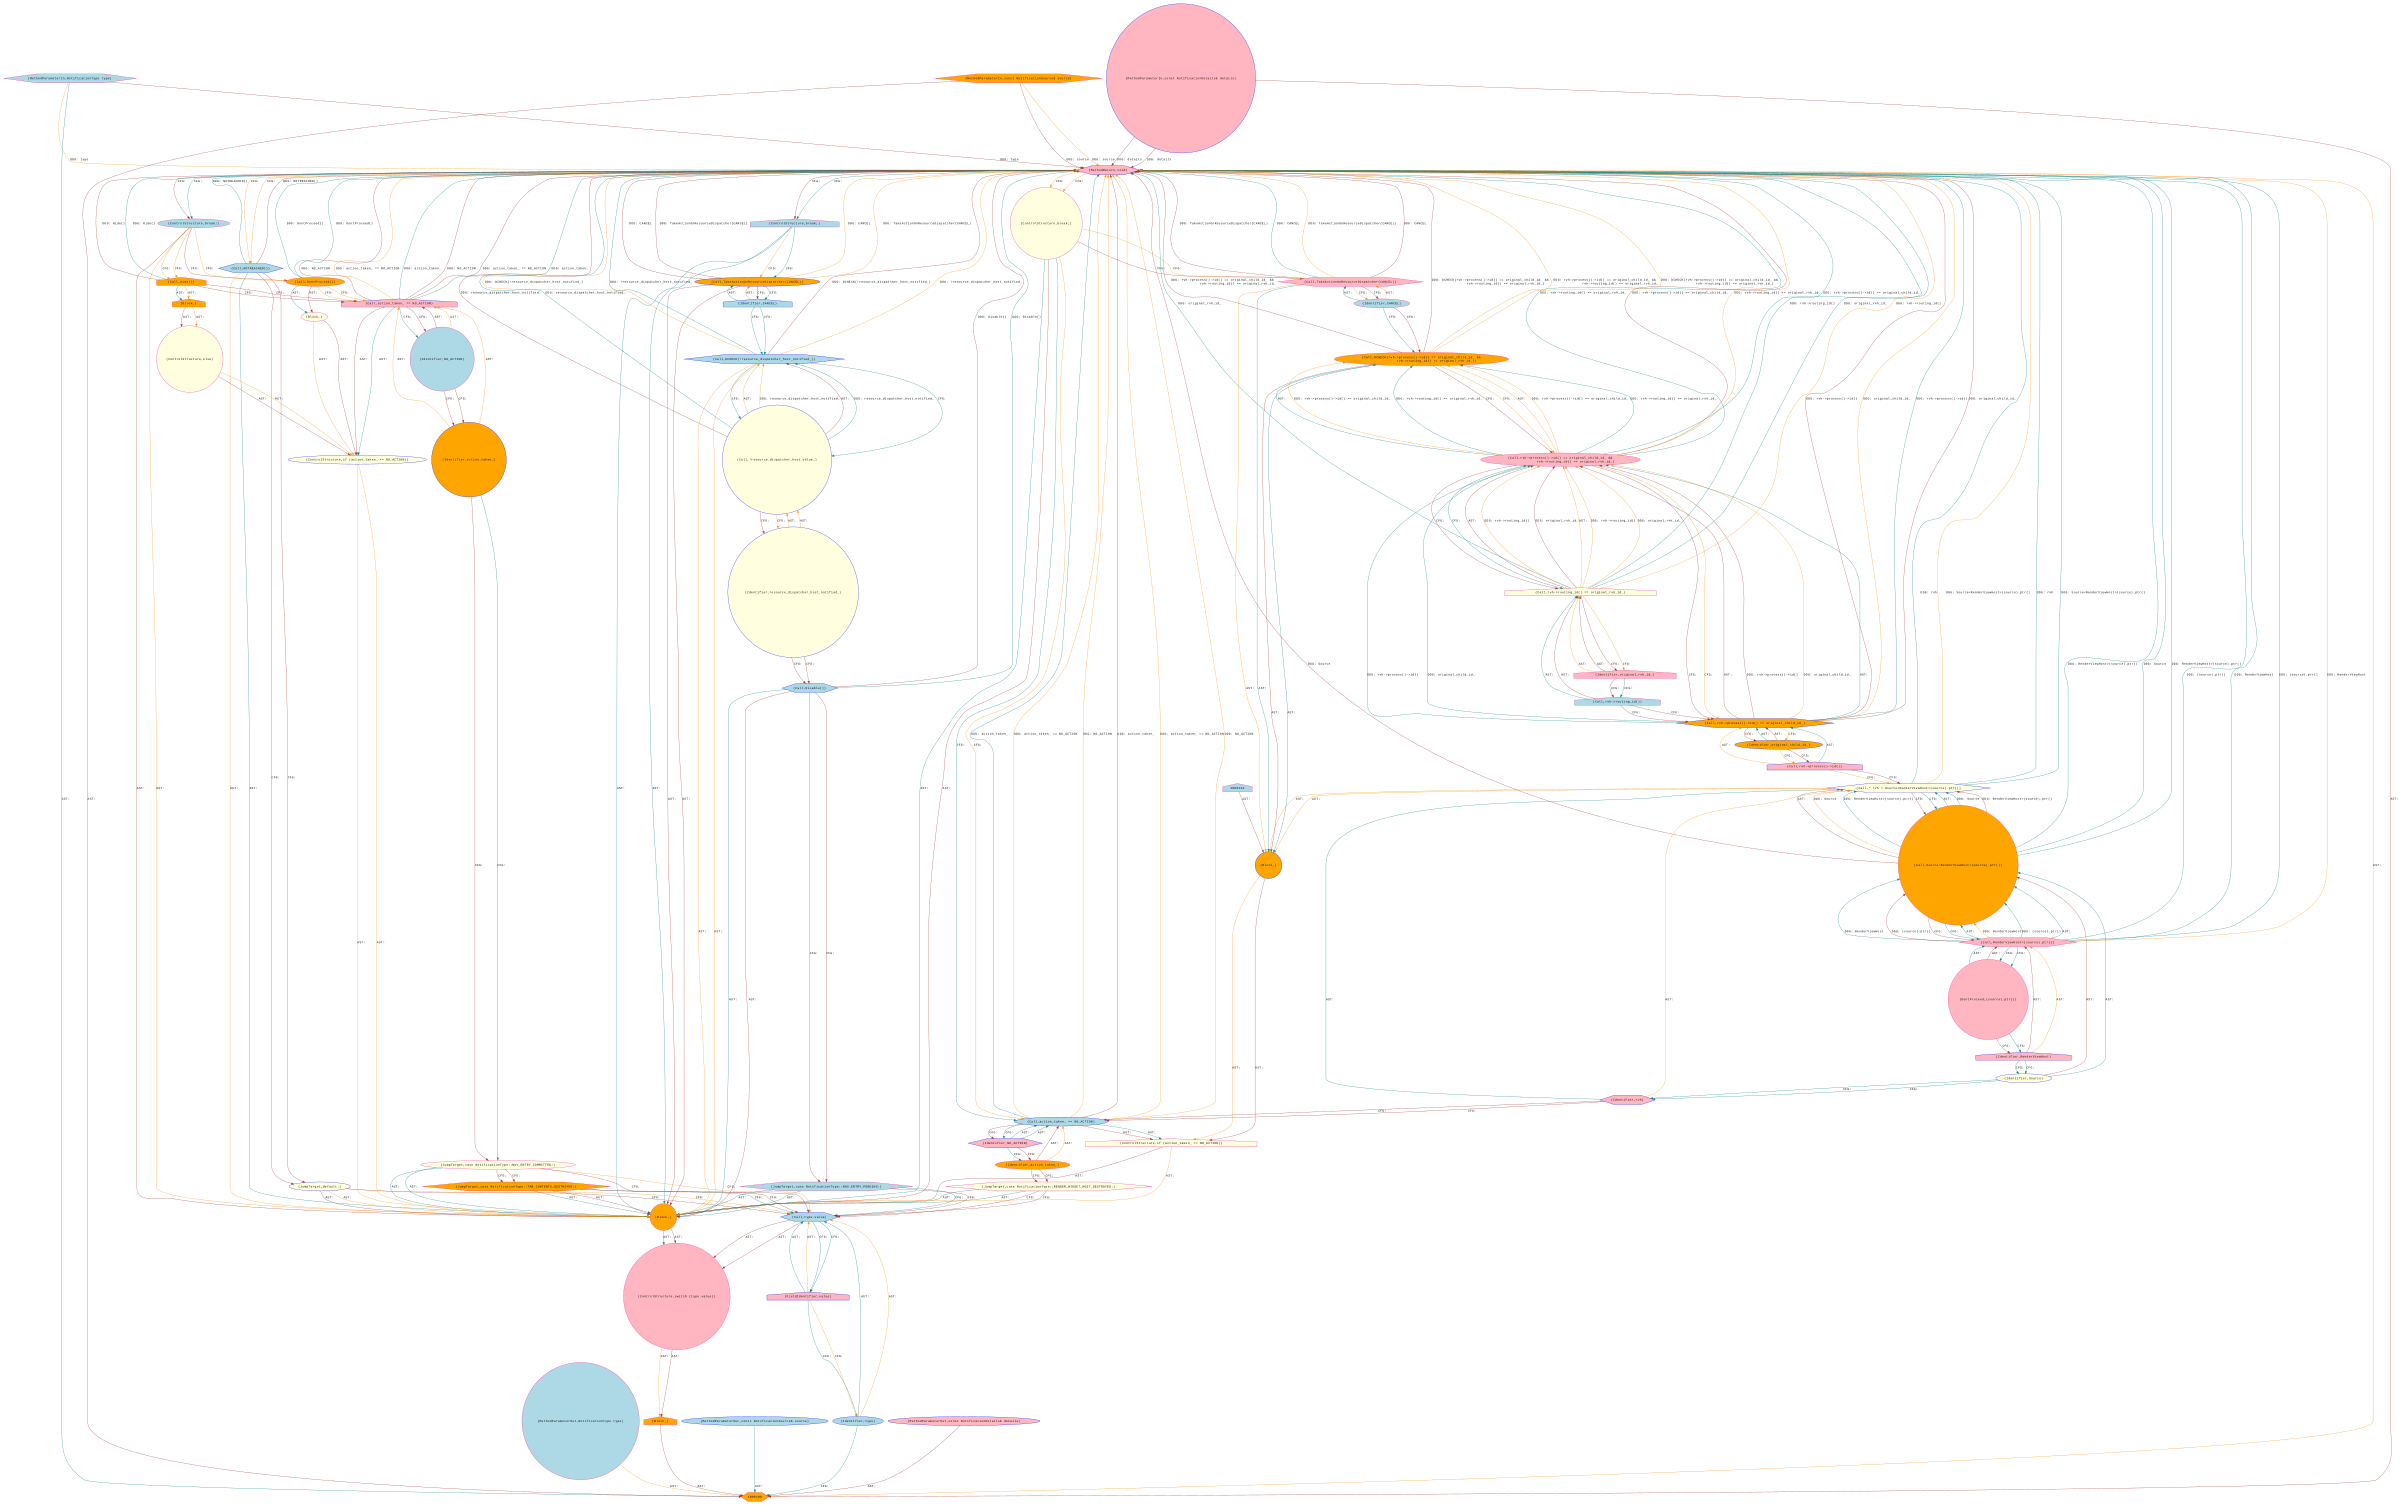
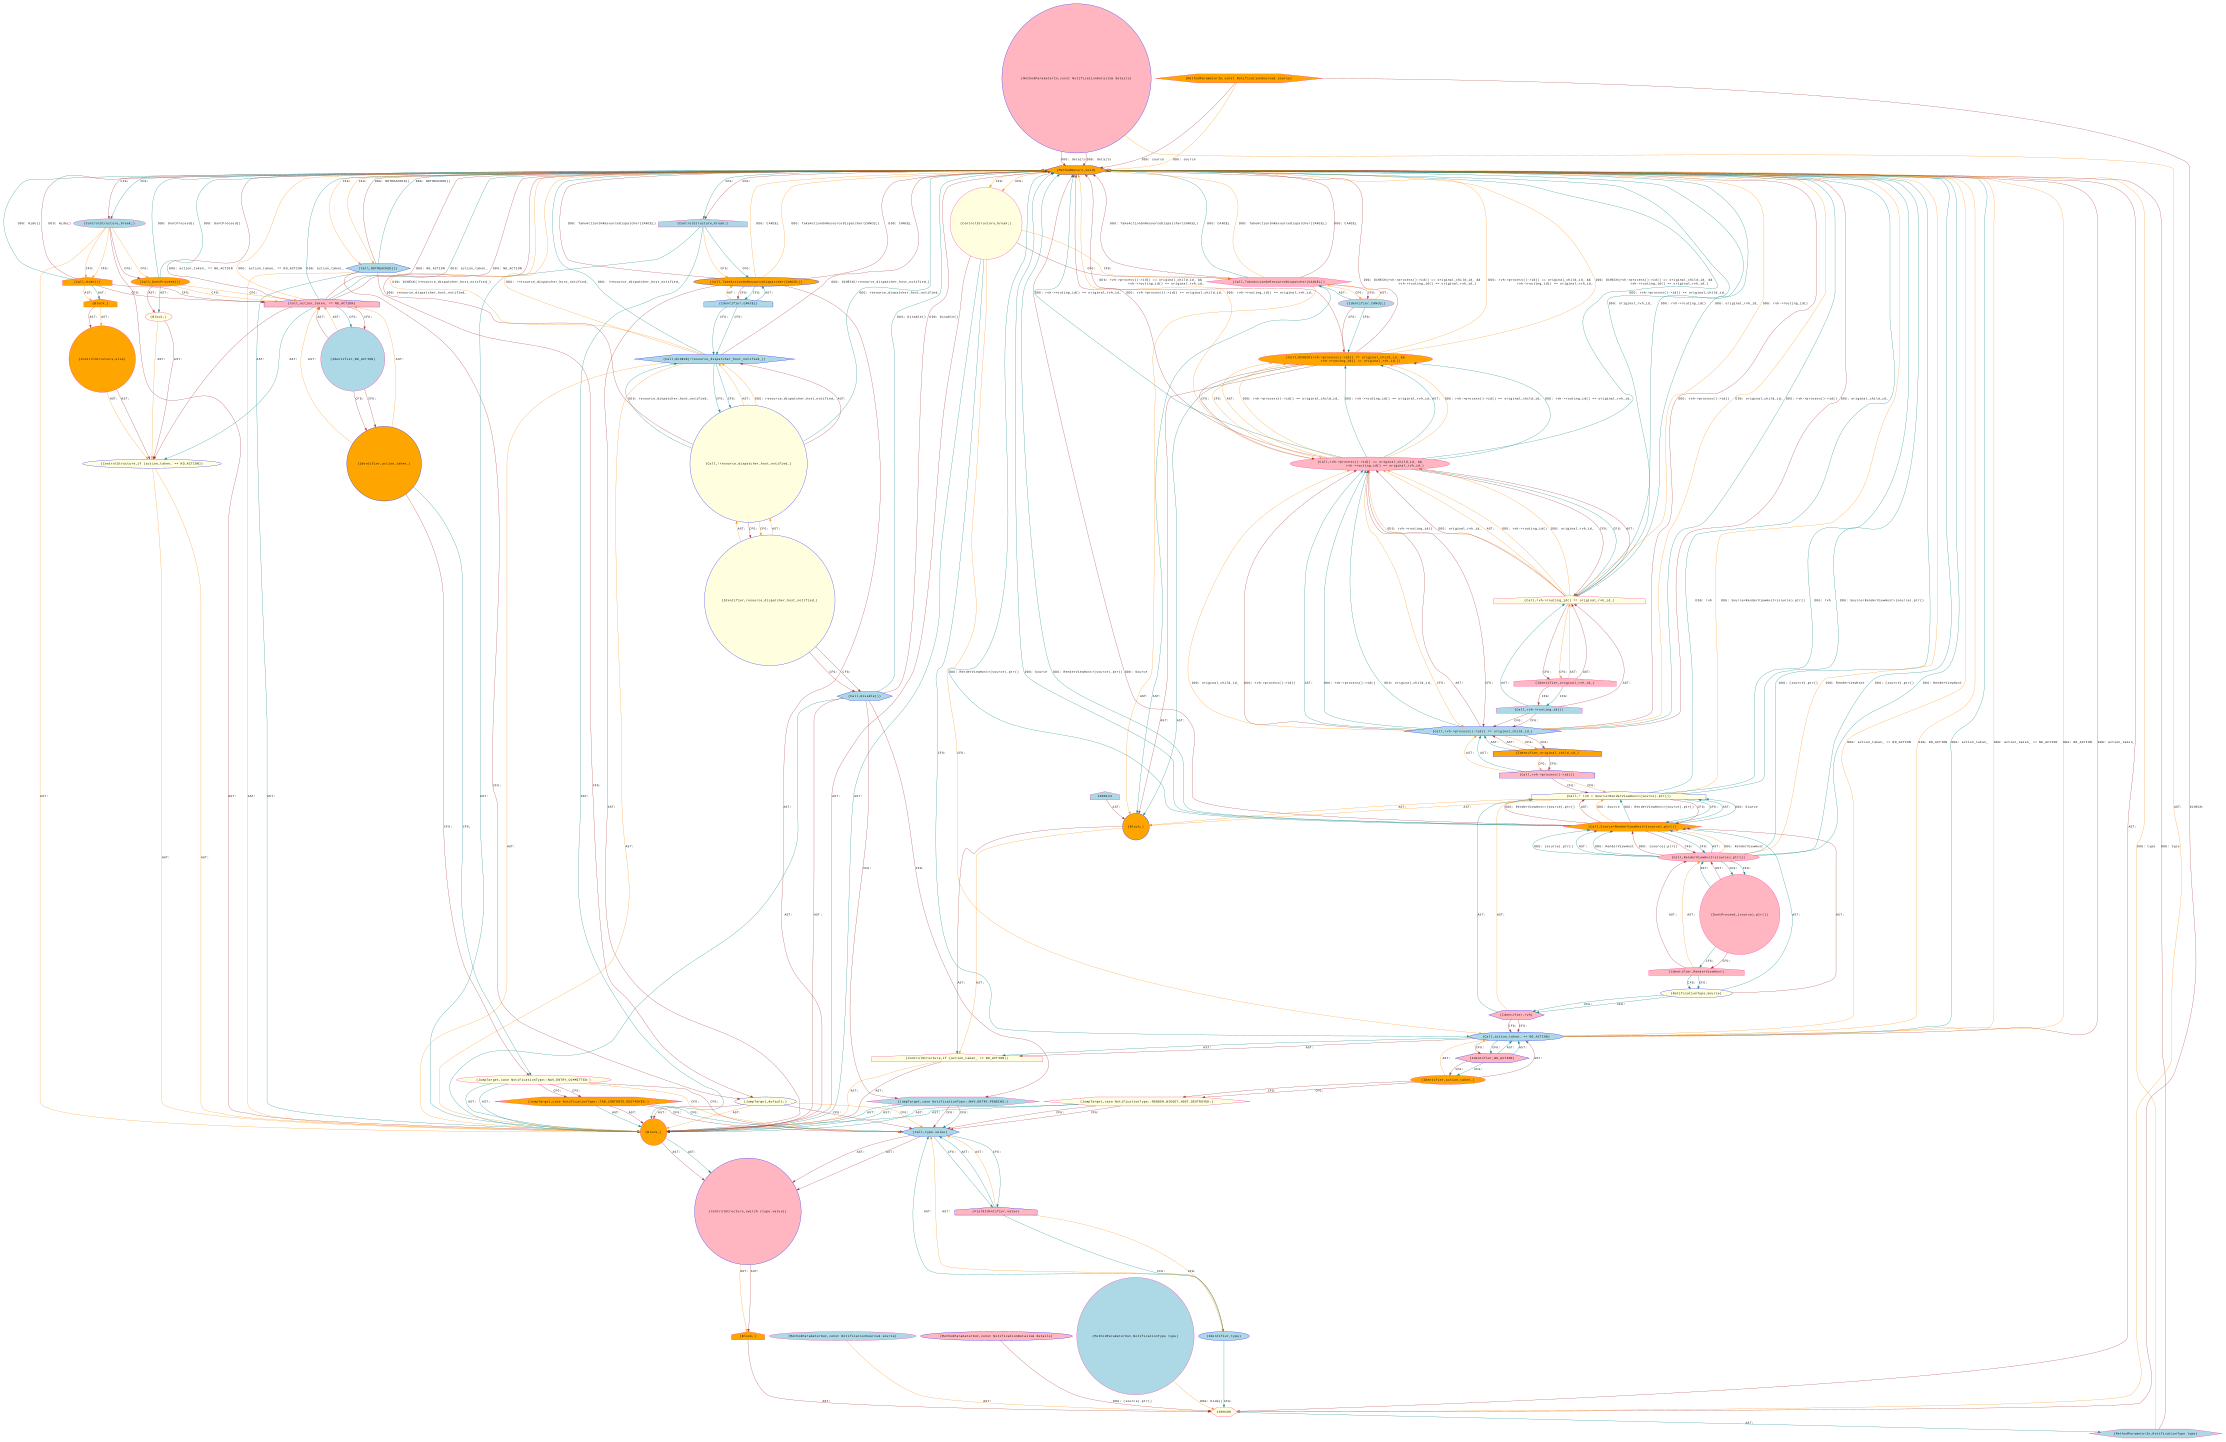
node "(MethodReturn,void)": fillcolor lightpink -> orange
node "(ControlStructure,else)": fillcolor lightyellow -> orange
node "(Call,!resource_dispatcher_host_value_)": label "(Call,!resource_dispatcher_host_value_)" -> "(Call,!resource_dispatcher_host_notified_)"
node "(Call,rvh->process()->id() == original_child_id_)": fillcolor orange -> lightblue
node "(Identifier,original_child_id_)": shape ellipse -> house
node "(Call,* rvh = Source<RenderViewHost>(source).ptr())": shape hexagon -> house
edge "(MethodParameterIn,const NotificationSource& source)" -> "1000100": label "AST: " -> "DCHECK: "
node "(Call,Source<RenderViewHost>(source).ptr())": shape circle -> hexagon
node "(Call,RenderViewHost>(source).ptr())": shape hexagon -> ellipse
edge "(MethodReturn,void)" -> "1000100": color darkorange -> brown
node "(Identifier,RenderViewHost)": color blue -> deeppink
edge "(MethodParameterIn,const NotificationDetails& details)" -> "1000100": color brown -> darkorange
node "(Identifier,Source)": label "(Identifier,Source)" -> "(NotificationType,Source)"
edge "(MethodParameterIn,NotificationType type)" -> "1000100": reversed
node "(ControlStructure,switch (type.value))": color deeppink -> blue
node "(MethodParameterOut,const NotificationSource& source)": color blue -> deeppink
edge "(MethodParameterOut,const NotificationSource& source)" -> "1000100": color teal -> darkorange
edge "(MethodParameterOut,NotificationType type)" -> "1000100": label "AST: " -> "DDG: Hide()"
edge "(MethodParameterOut,const NotificationDetails& details)" -> "1000100": label "AST: " -> "DDG: (source).ptr()"
node "1000100": fillcolor orange -> lightyellow
